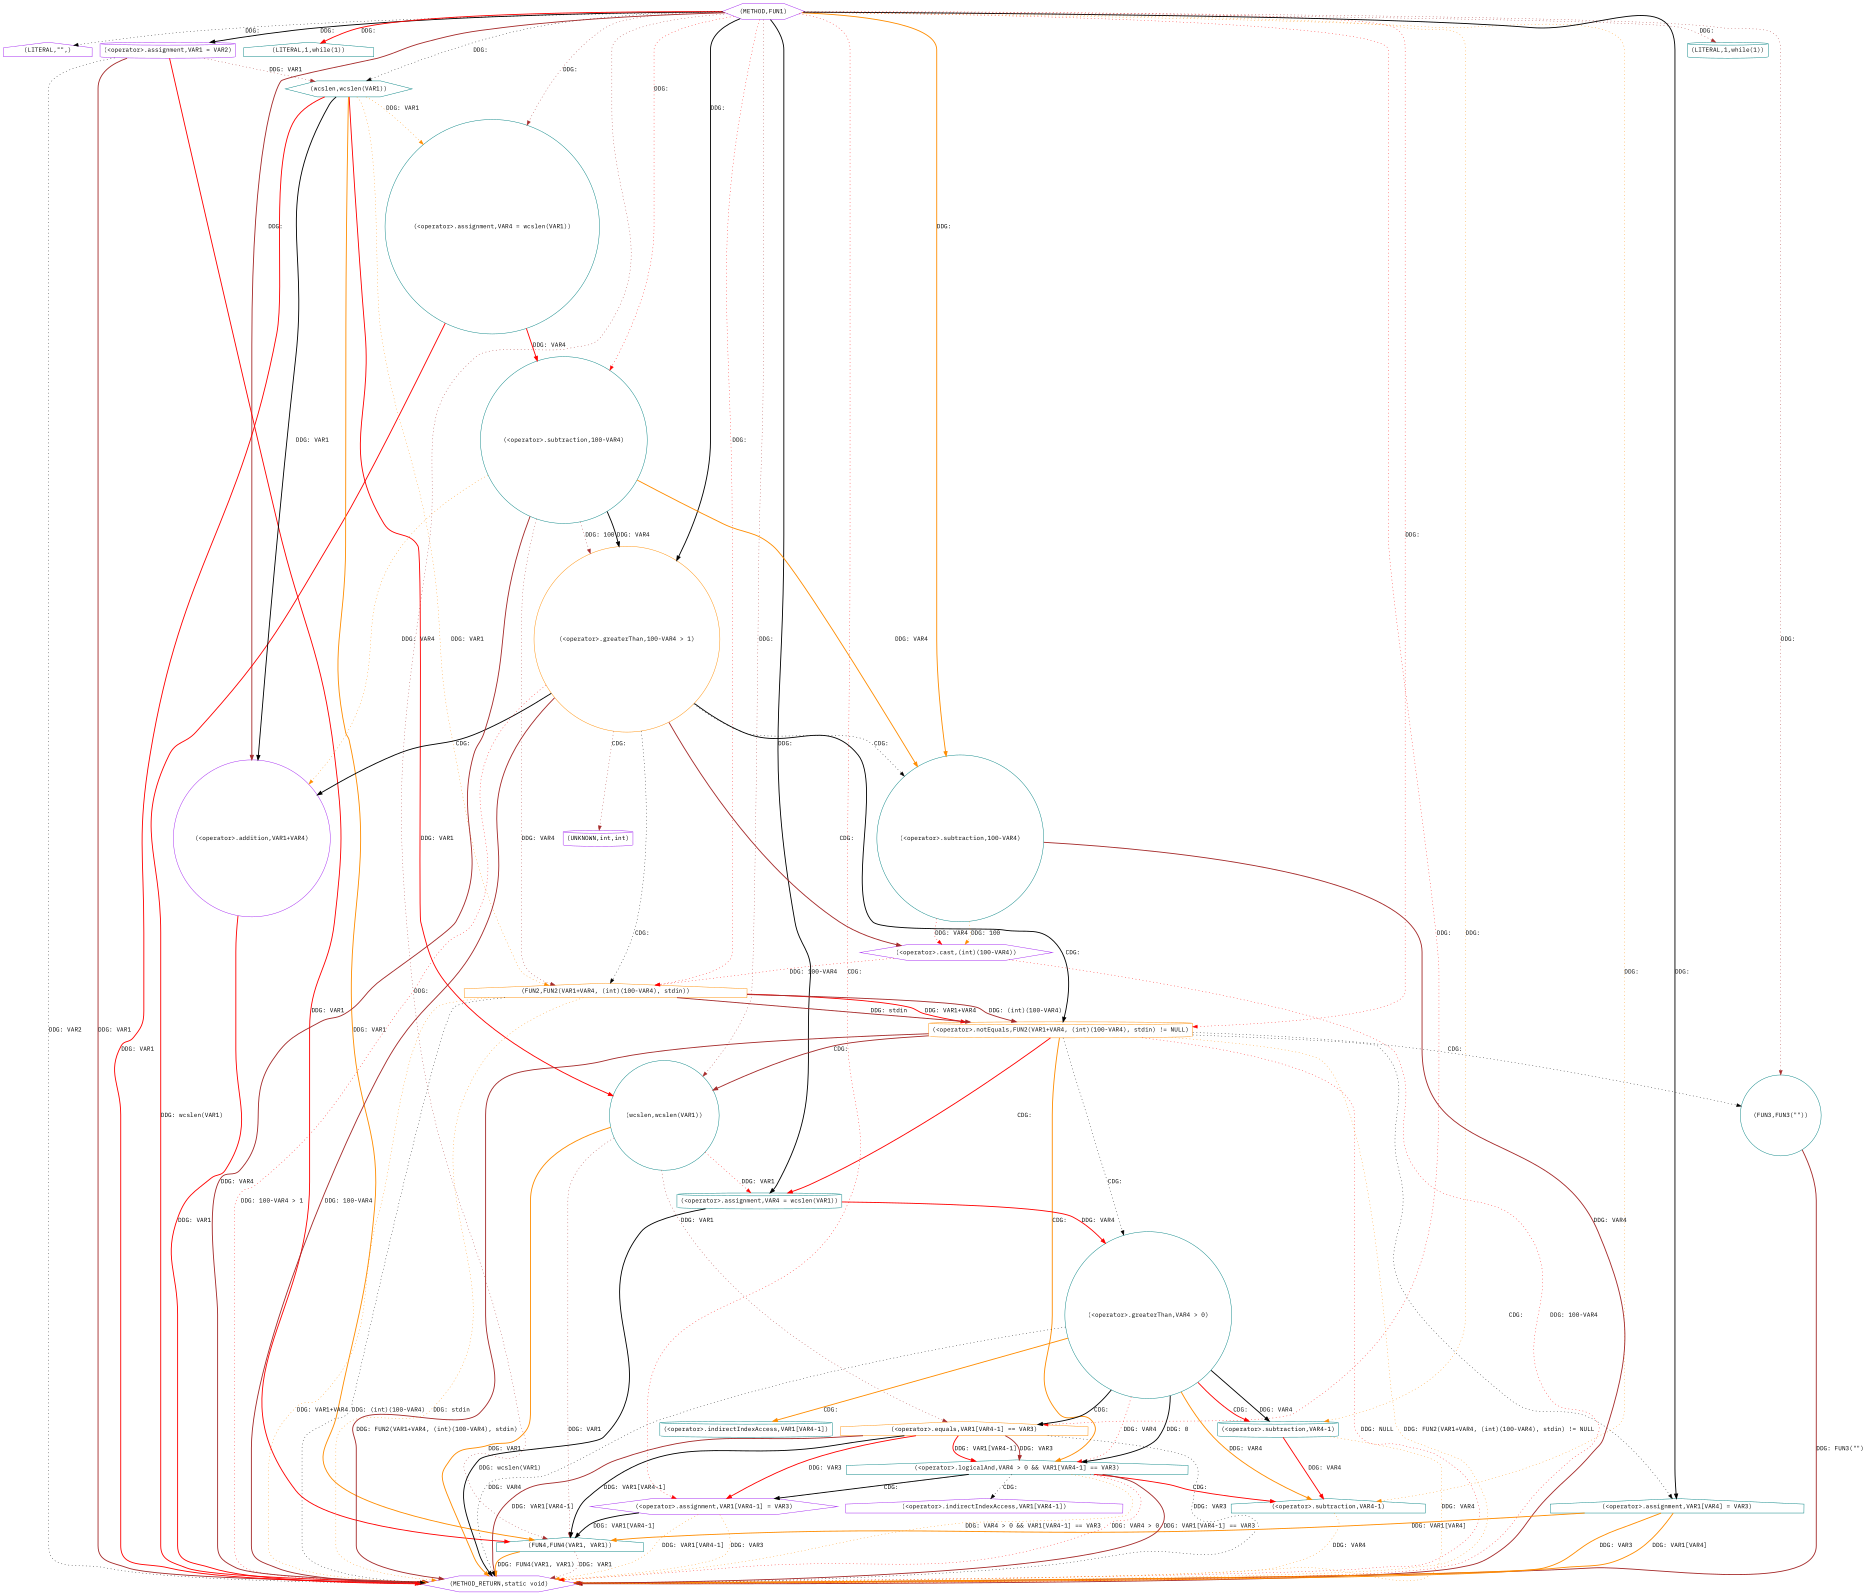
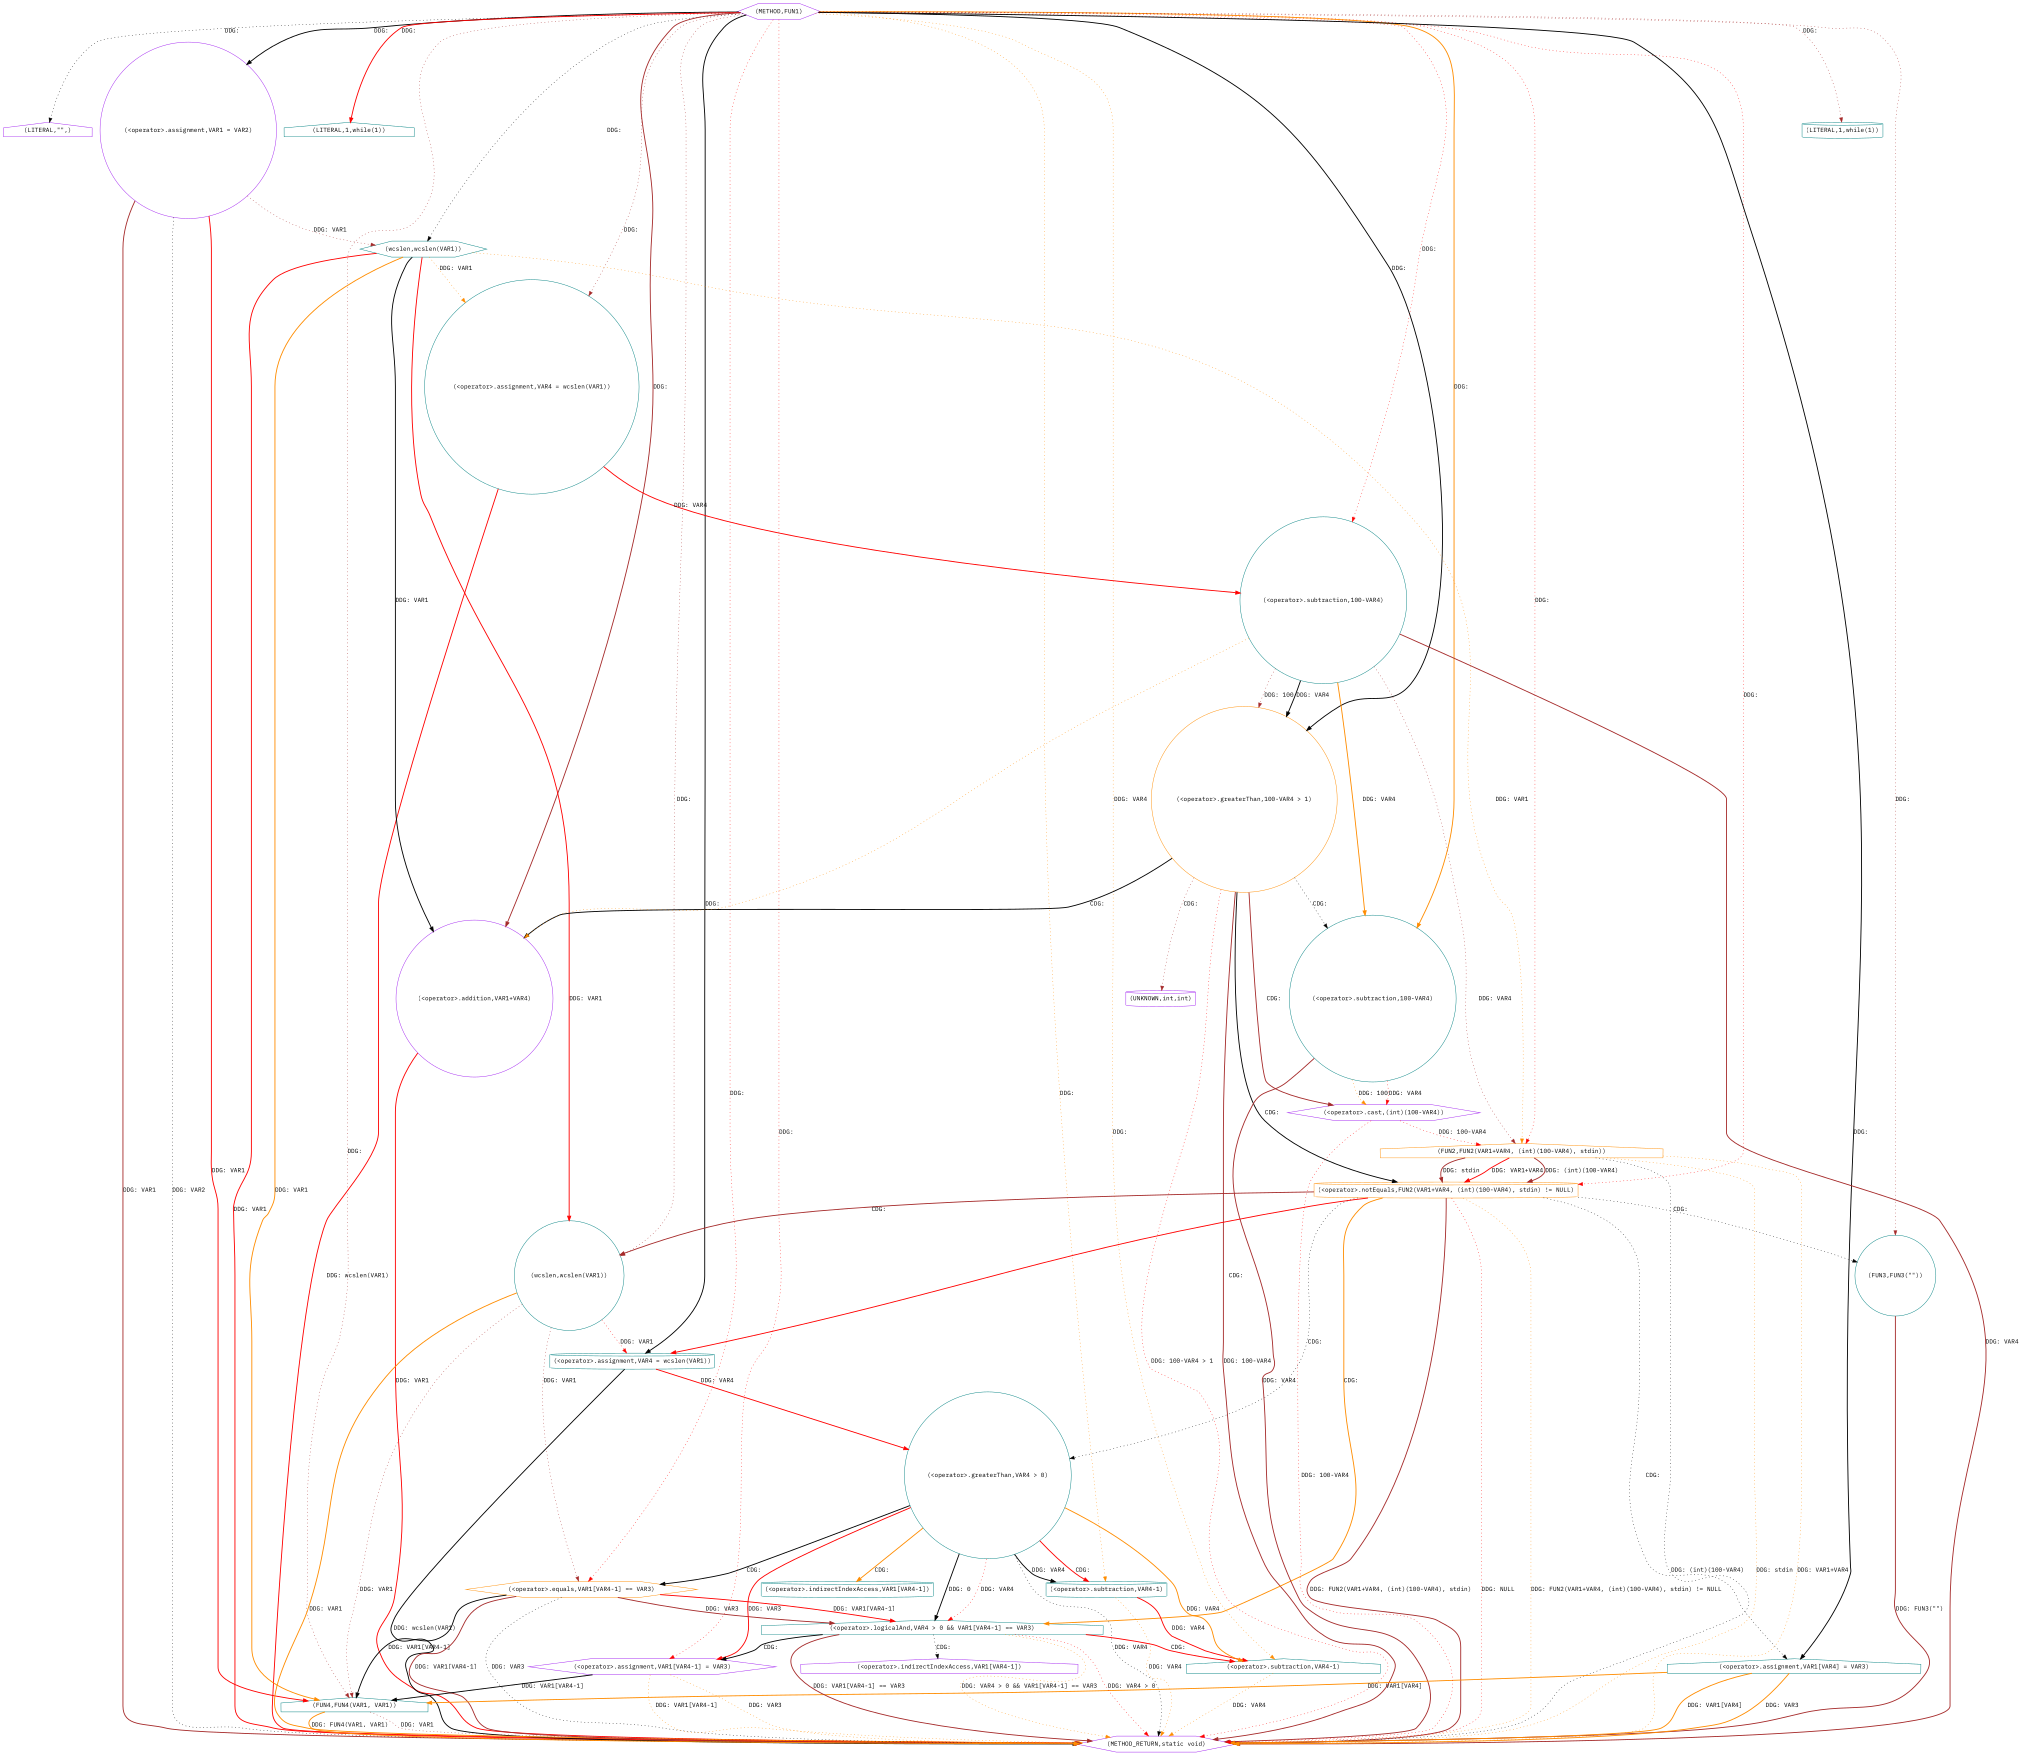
node "(<operator>.assignment,VAR1 = VAR2)": shape cylinder -> circle
edge "(<operator>.greaterThan,100-VAR4 > 1)" -> "(FUN2,FUN2(VAR1+VAR4, (int)(100-VAR4), stdin))": removed, label "CDG:"
edge "(METHOD,FUN1)" -> "(<operator>.assignment,VAR1[VAR4-1] = VAR3)": label "CDG: " -> "DDG: "
node "(<operator>.equals,VAR1[VAR4-1] == VAR3)": shape house -> hexagon
edge "(<operator>.equals,VAR1[VAR4-1] == VAR3)" -> "(<operator>.assignment,VAR1[VAR4-1] = VAR3)": now "(<operator>.greaterThan,VAR4 > 0)" -> "(<operator>.assignment,VAR1[VAR4-1] = VAR3)"
